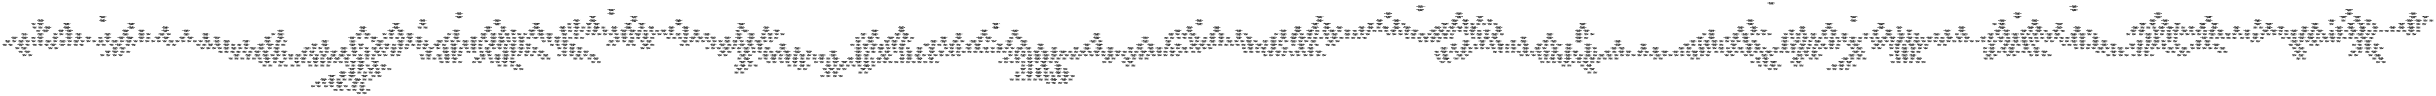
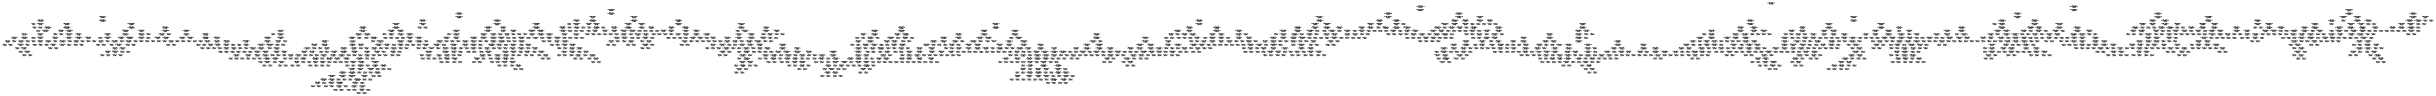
node "squared_error = 0.0 samples = 1 value = 195400.0": added
